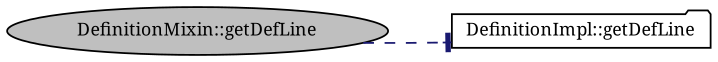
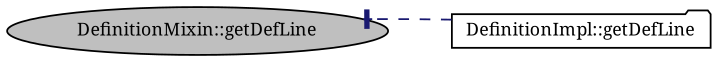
edge "DefinitionMixin::getDefLine" -> "DefinitionImpl::getDefLine": reversed
